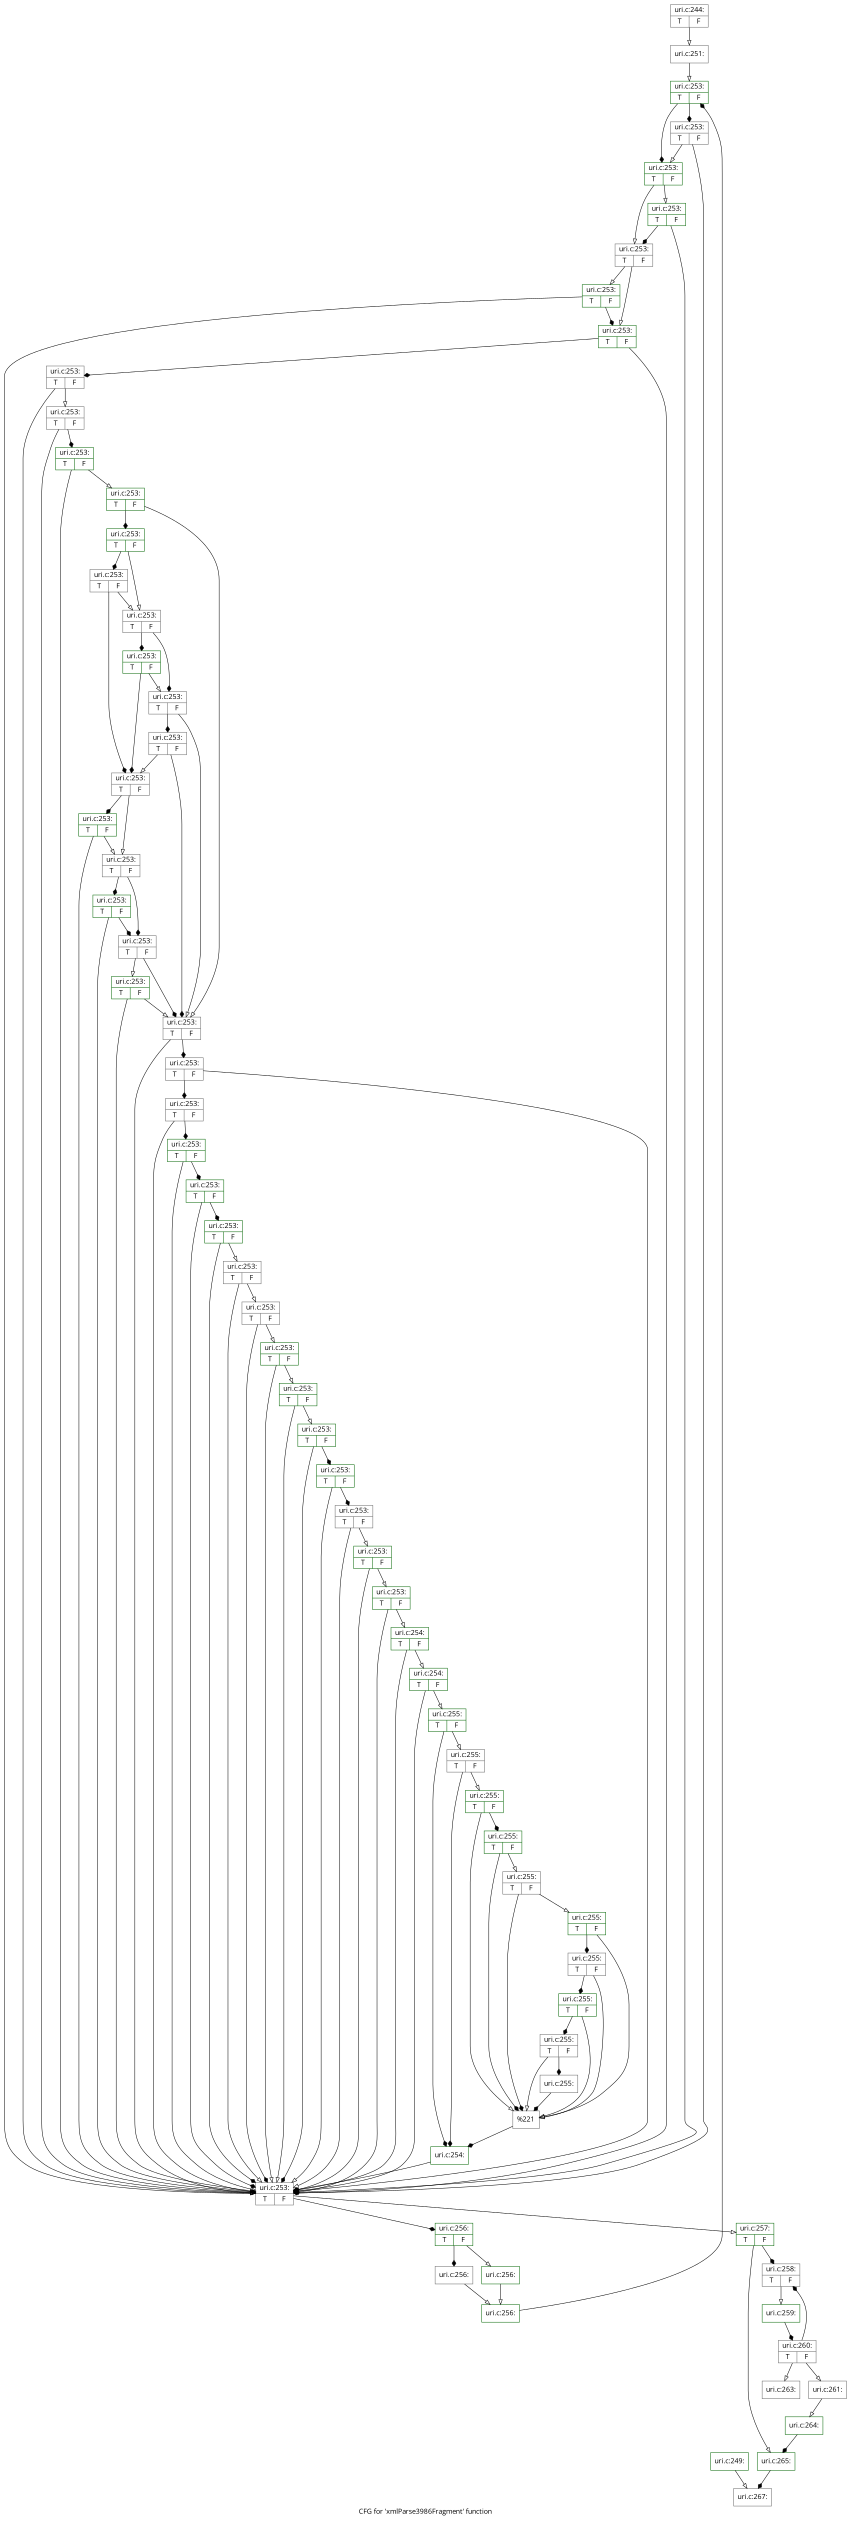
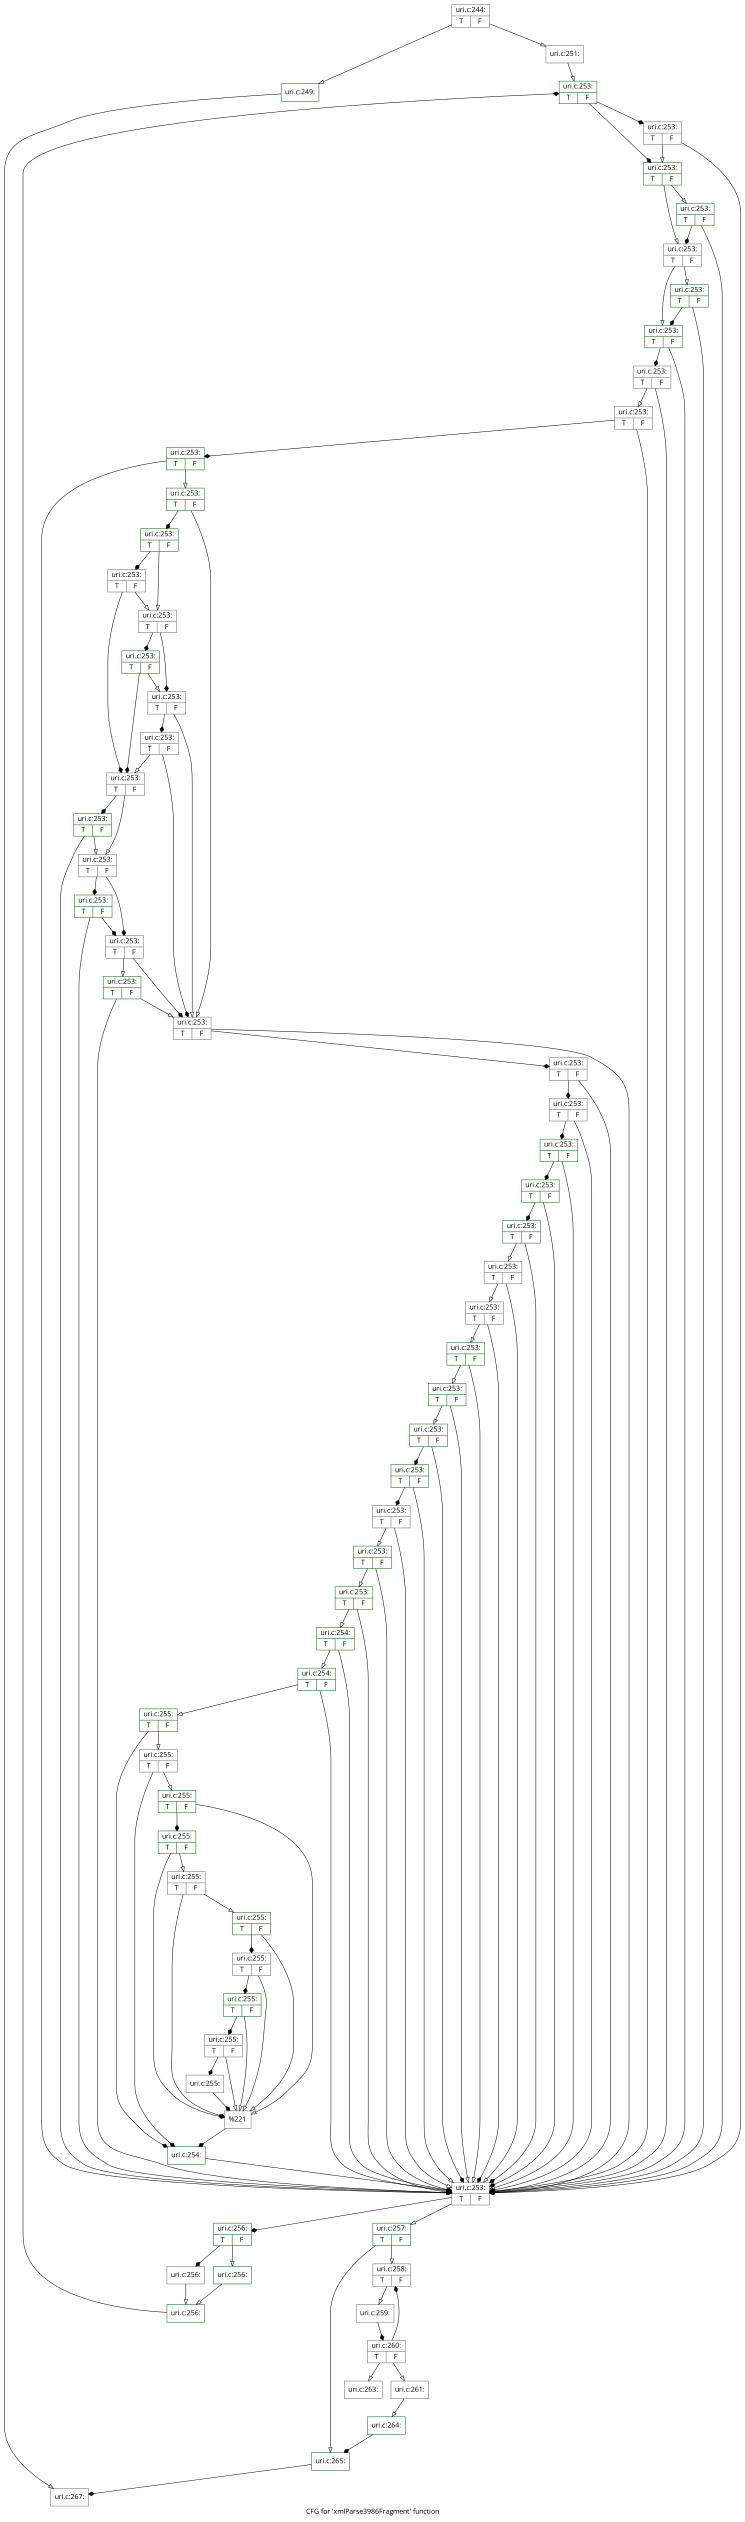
edge "uri.c:244:" -> "uri.c:249:": added
edge "uri.c:257:" -> "uri.c:258:": arrowhead diamond -> onormal
node "uri.c:259:": color darkgreen -> gray40
